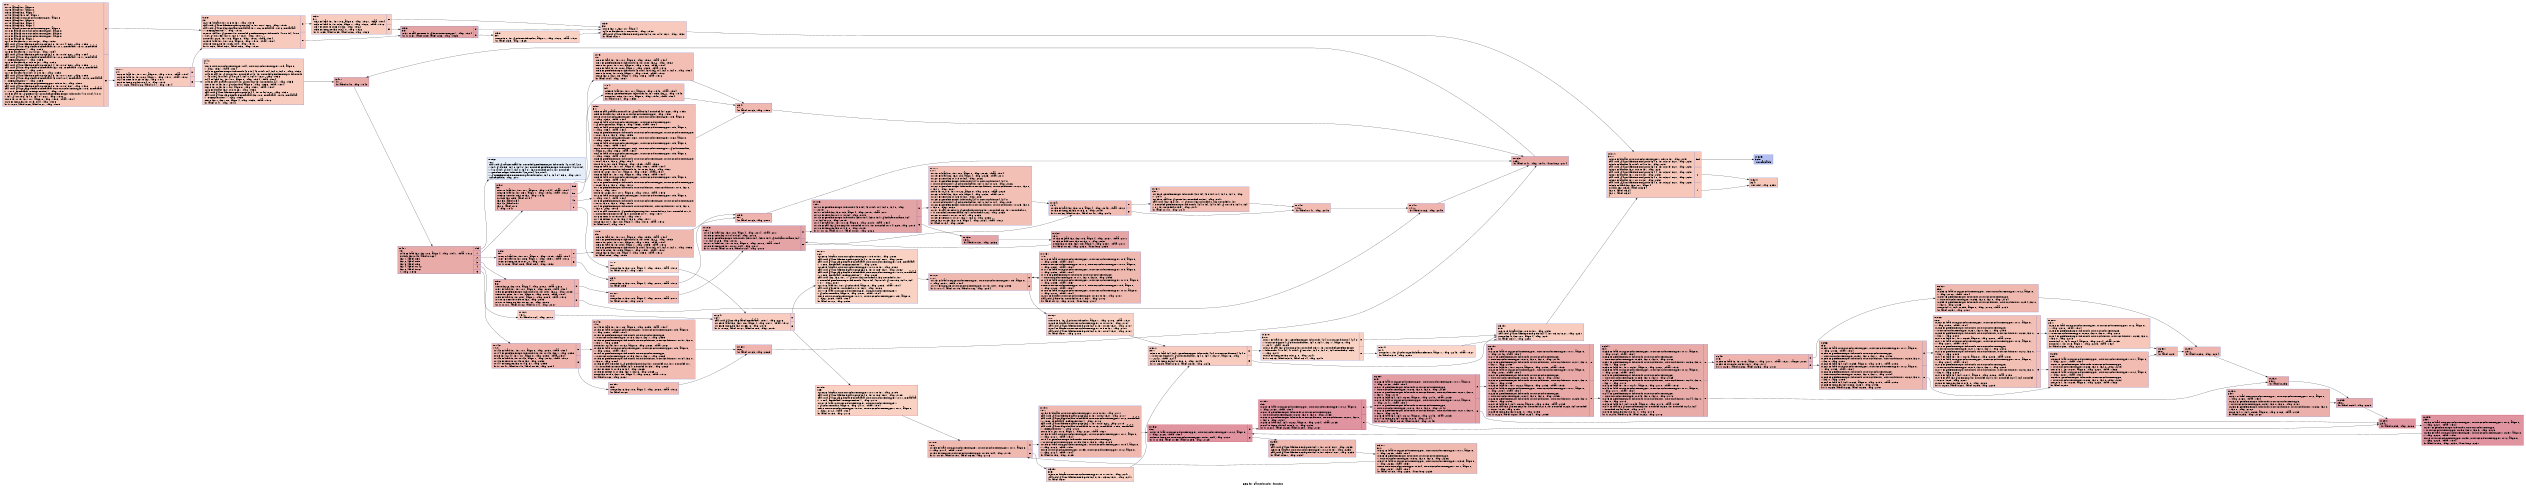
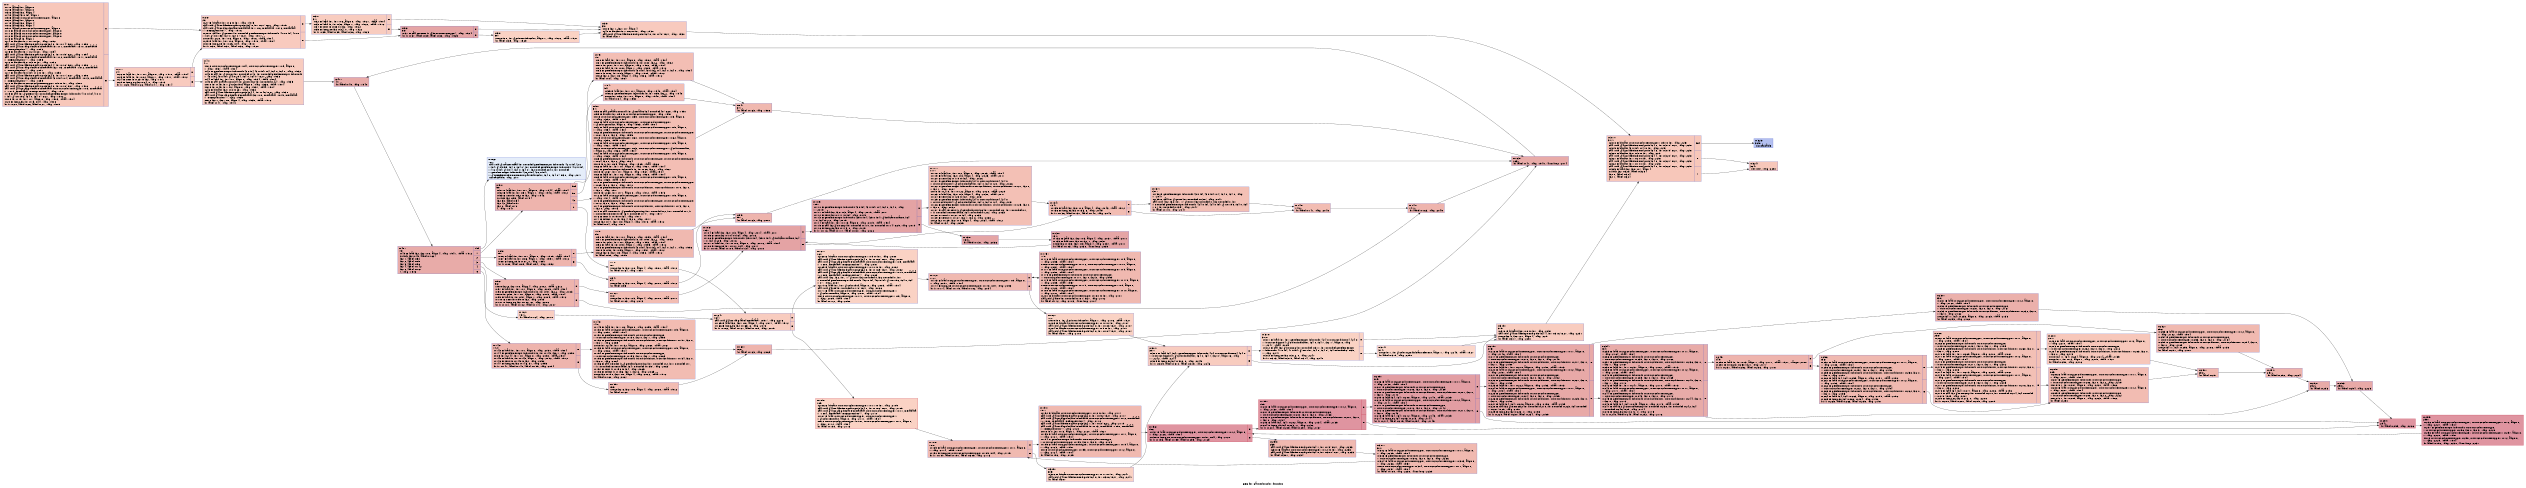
edge "%215:" -> "%230:": added
